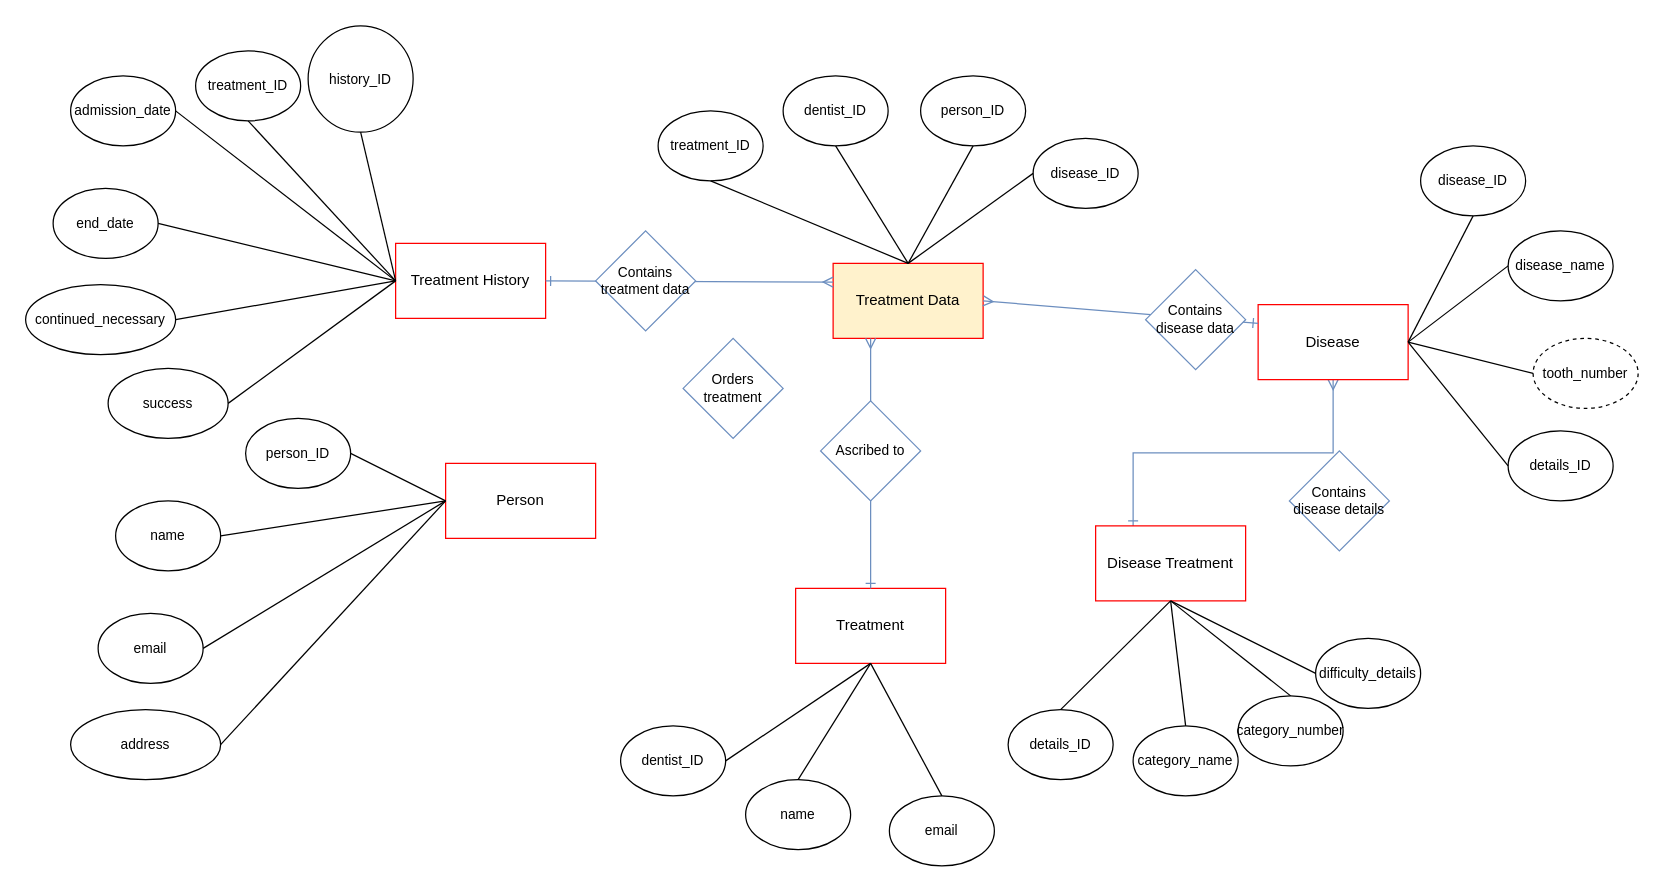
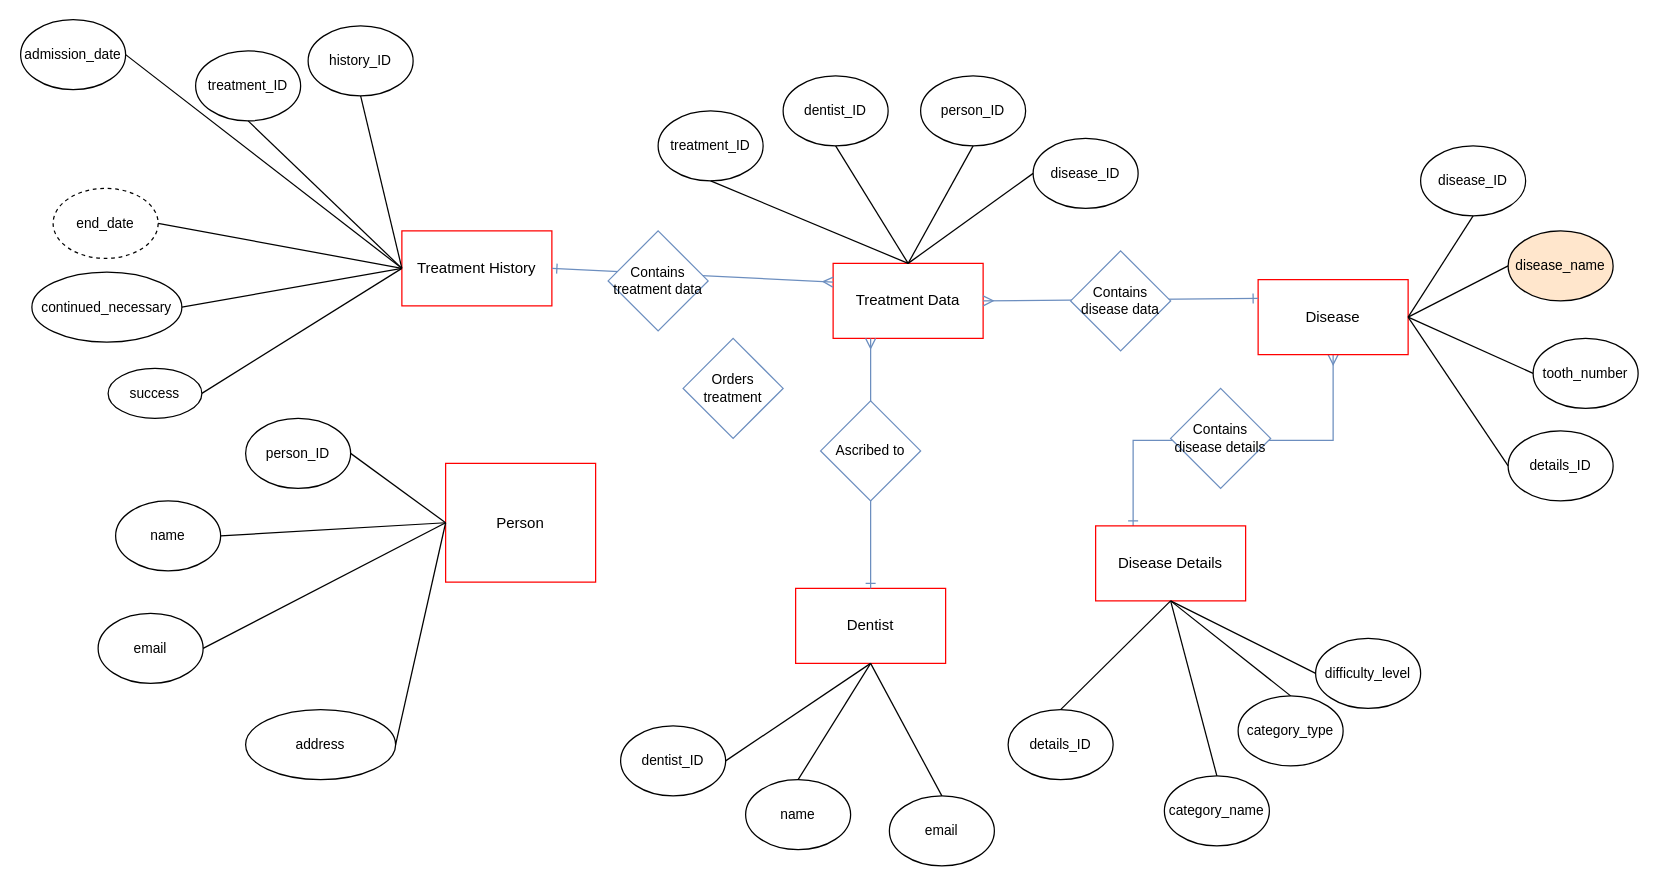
node "history_ID": size 105x106 -> 105x70
node "admission_date": moved (123, 111) -> (73, 54)
node "end_date": style solid -> dashed
node "disease_name": fillcolor #ffffff -> #ffe6cc
node "Treatment History": moved (471, 281) -> (477, 268)
node "Contains treatment data": moved (646, 281) -> (658, 281)
node "Treatment Data": fillcolor #fff2cc -> #ffffff
node "continued_necessary": moved (101, 319) -> (107, 307)
node "Contains disease data": moved (1196, 319) -> (1121, 301)
node "Disease": moved (1333, 342) -> (1333, 317)
node "tooth_number": style dashed -> solid
node "success": size 120x70 -> 94x50
node "Person": size 150x75 -> 150x119
node "Contains disease details": moved (1339, 501) -> (1221, 438)
node "Disease Treatment": label "Disease Treatment" -> "Disease Details"
node "Treatment": label "Treatment" -> "Dentist"
node "difficulty_details": label "difficulty_details" -> "difficulty_level"
node "category_number": label "category_number" -> "category_type"
node "address": moved (146, 744) -> (321, 744)
node "category_name": moved (1186, 761) -> (1217, 811)
